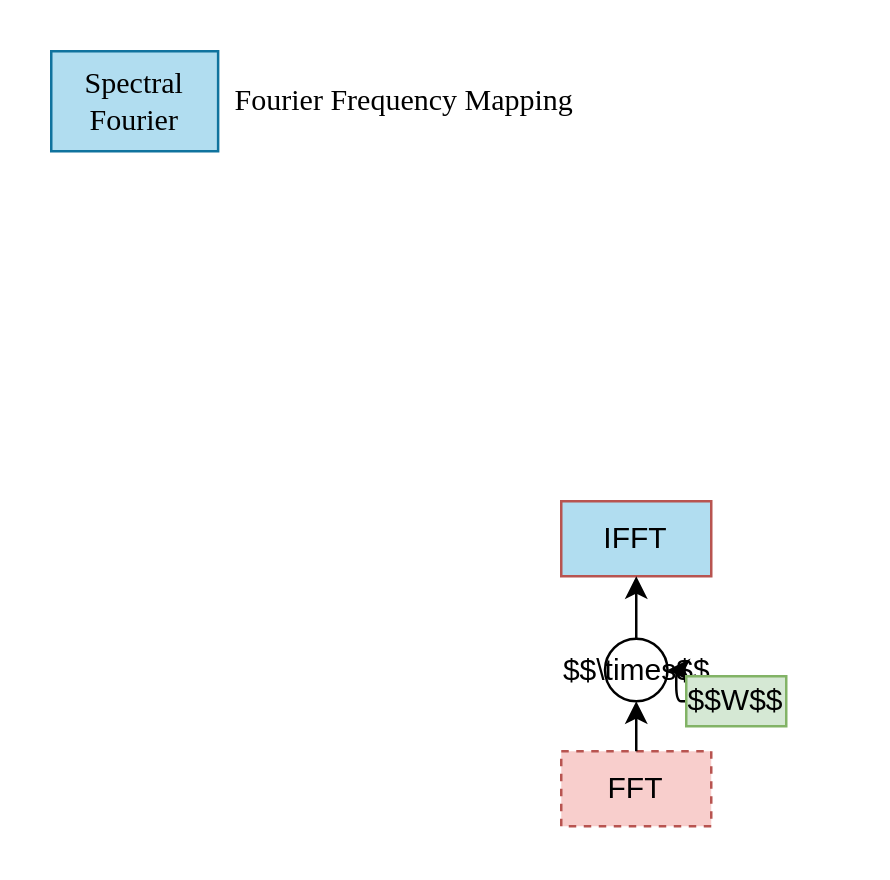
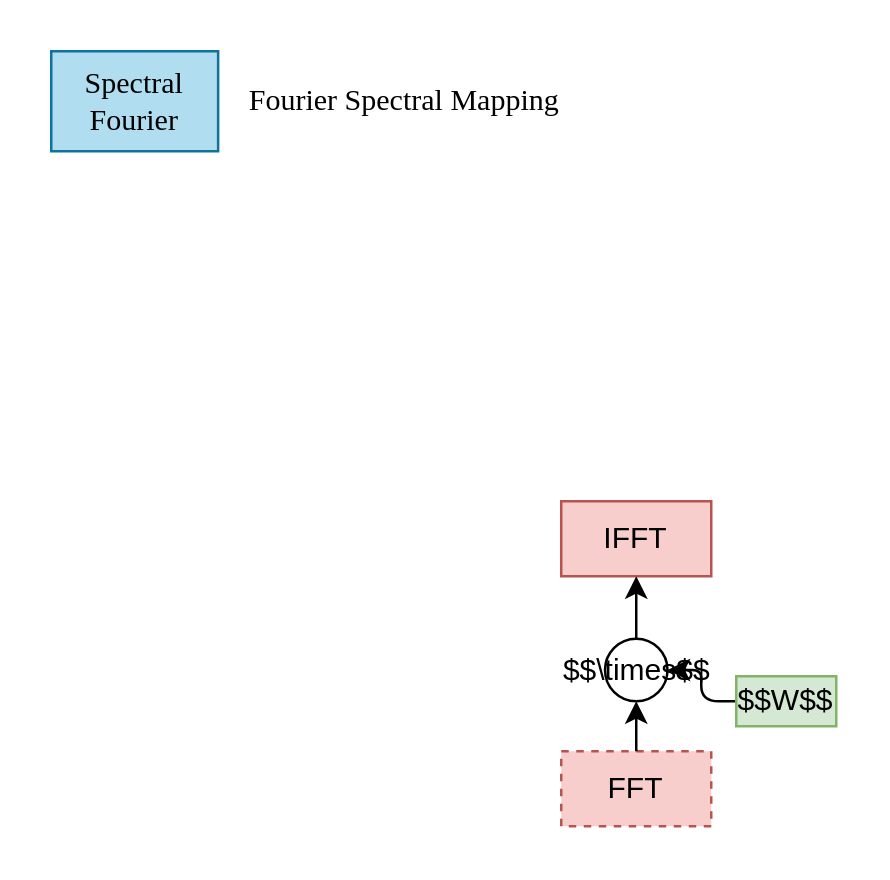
node "Fourier Frequency Mapping": label "Fourier Frequency Mapping" -> "Fourier Spectral Mapping"
node "IFFT": fillcolor #b1ddf0 -> #f8cecc
node "$$W$$": moved (736, 701) -> (786, 701)
